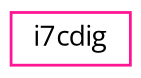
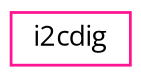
node "i7cdig": label "i7cdig" -> "i2cdig"
